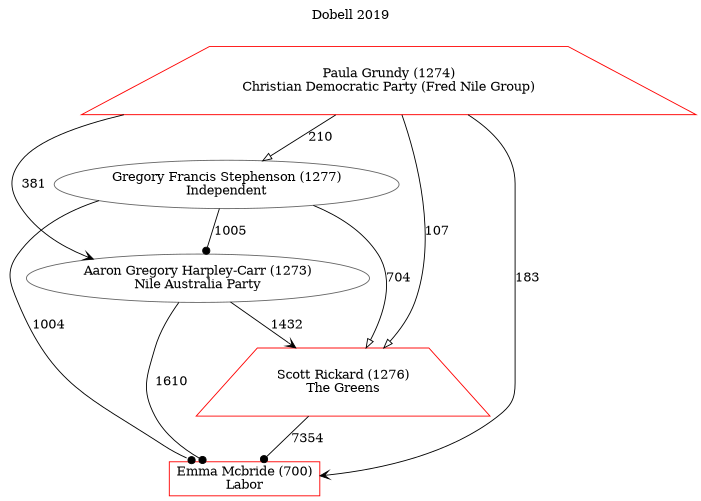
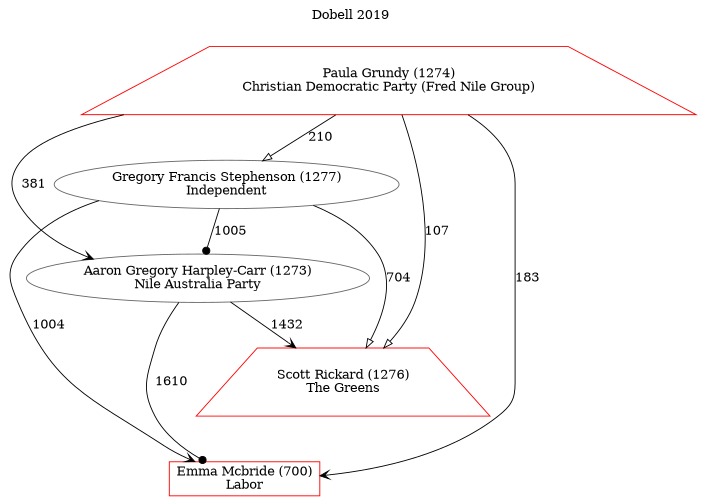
edge "Gregory Francis Stephenson (1277) Independent" -> "Emma Mcbride (700) Labor": arrowhead dot -> vee
edge "Scott Rickard (1276) The Greens" -> "Emma Mcbride (700) Labor": removed, label "7354"
